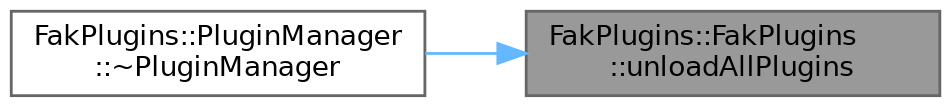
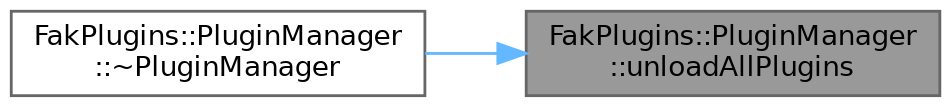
node "FakPlugins::FakPlugins ::unloadAllPlugins": label "FakPlugins::FakPlugins ::unloadAllPlugins" -> "FakPlugins::PluginManager ::unloadAllPlugins"
